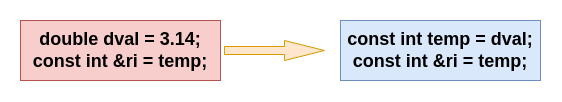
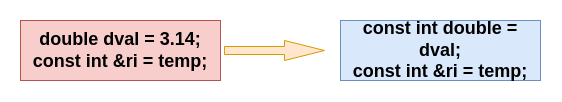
node "const int temp = dval;const int &ri = temp;": label "const int temp = dval;const int &ri = temp;" -> "const int double = dval;const int &ri = temp;"
